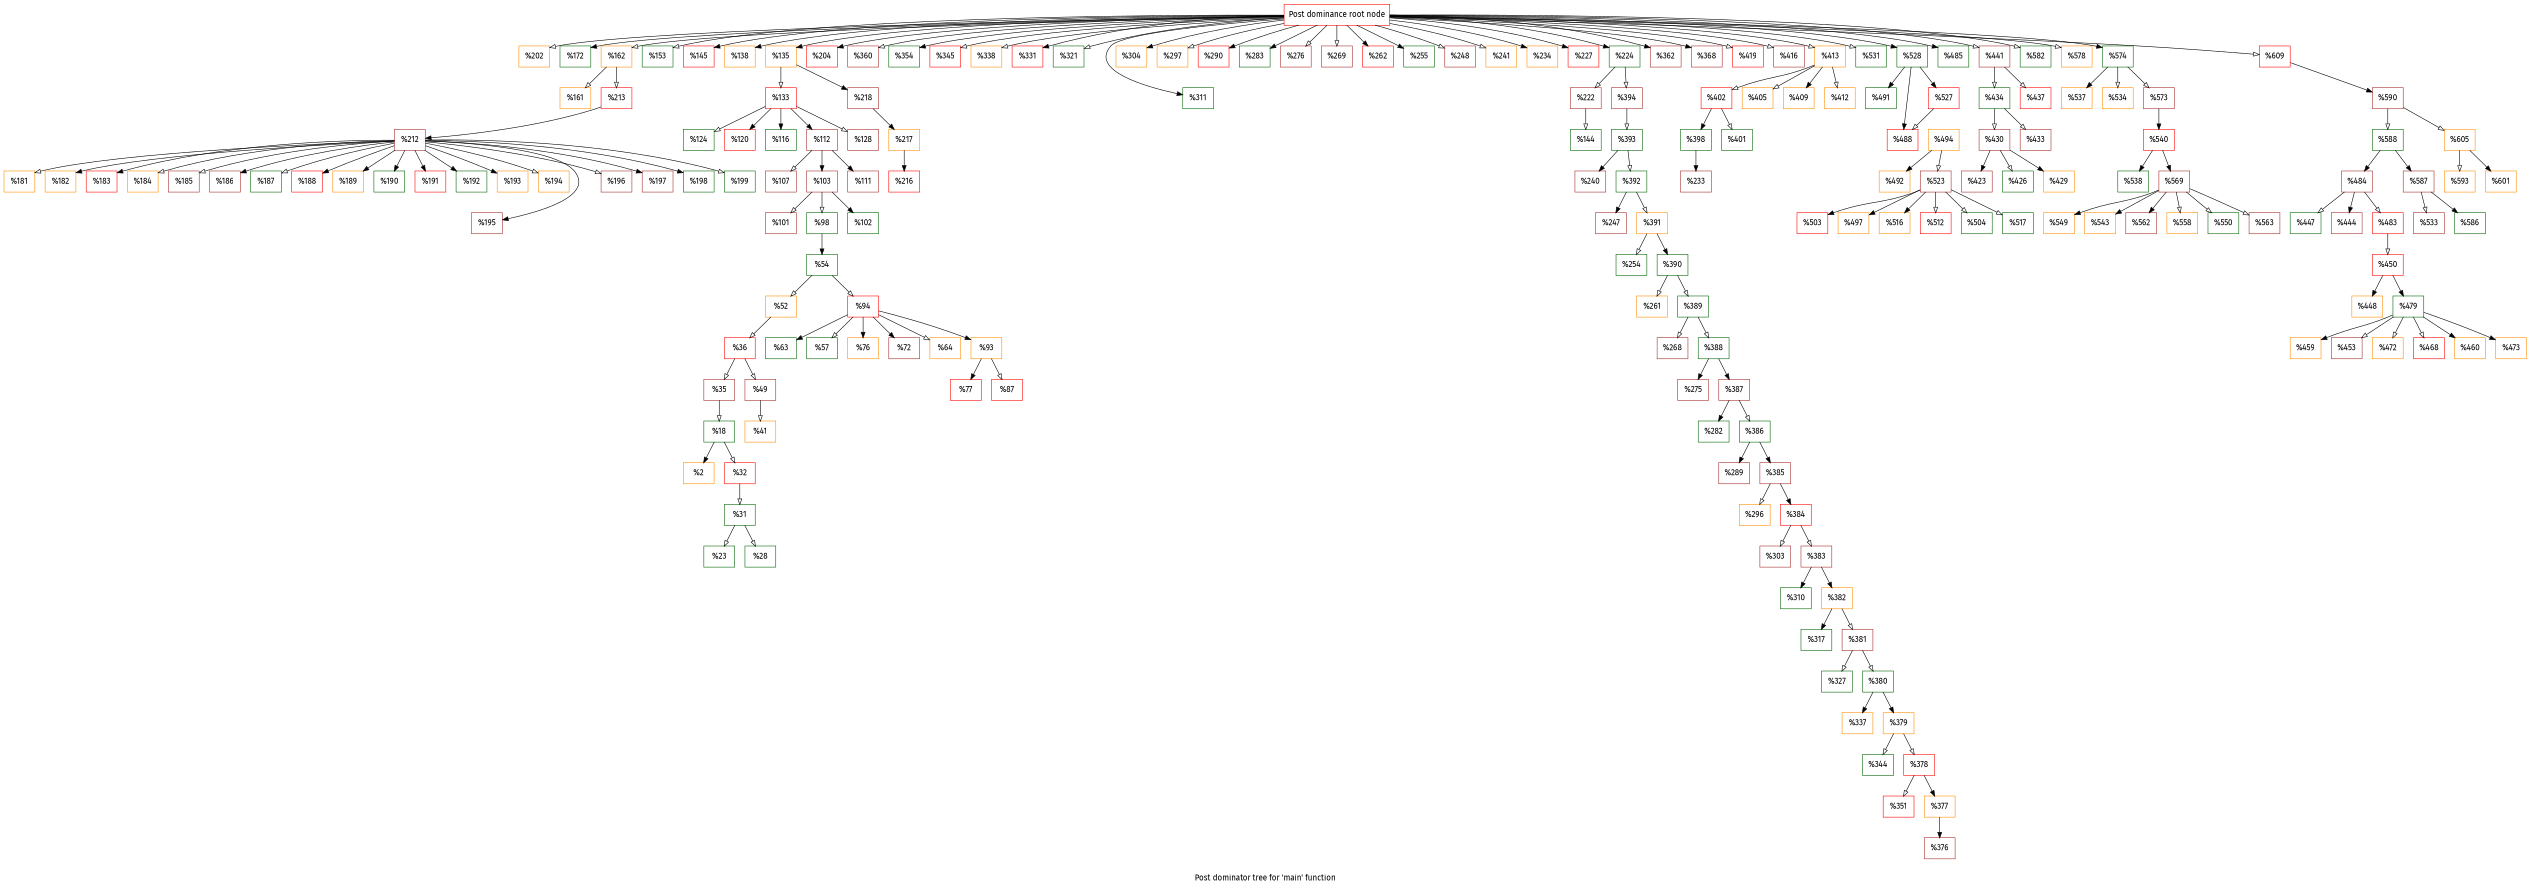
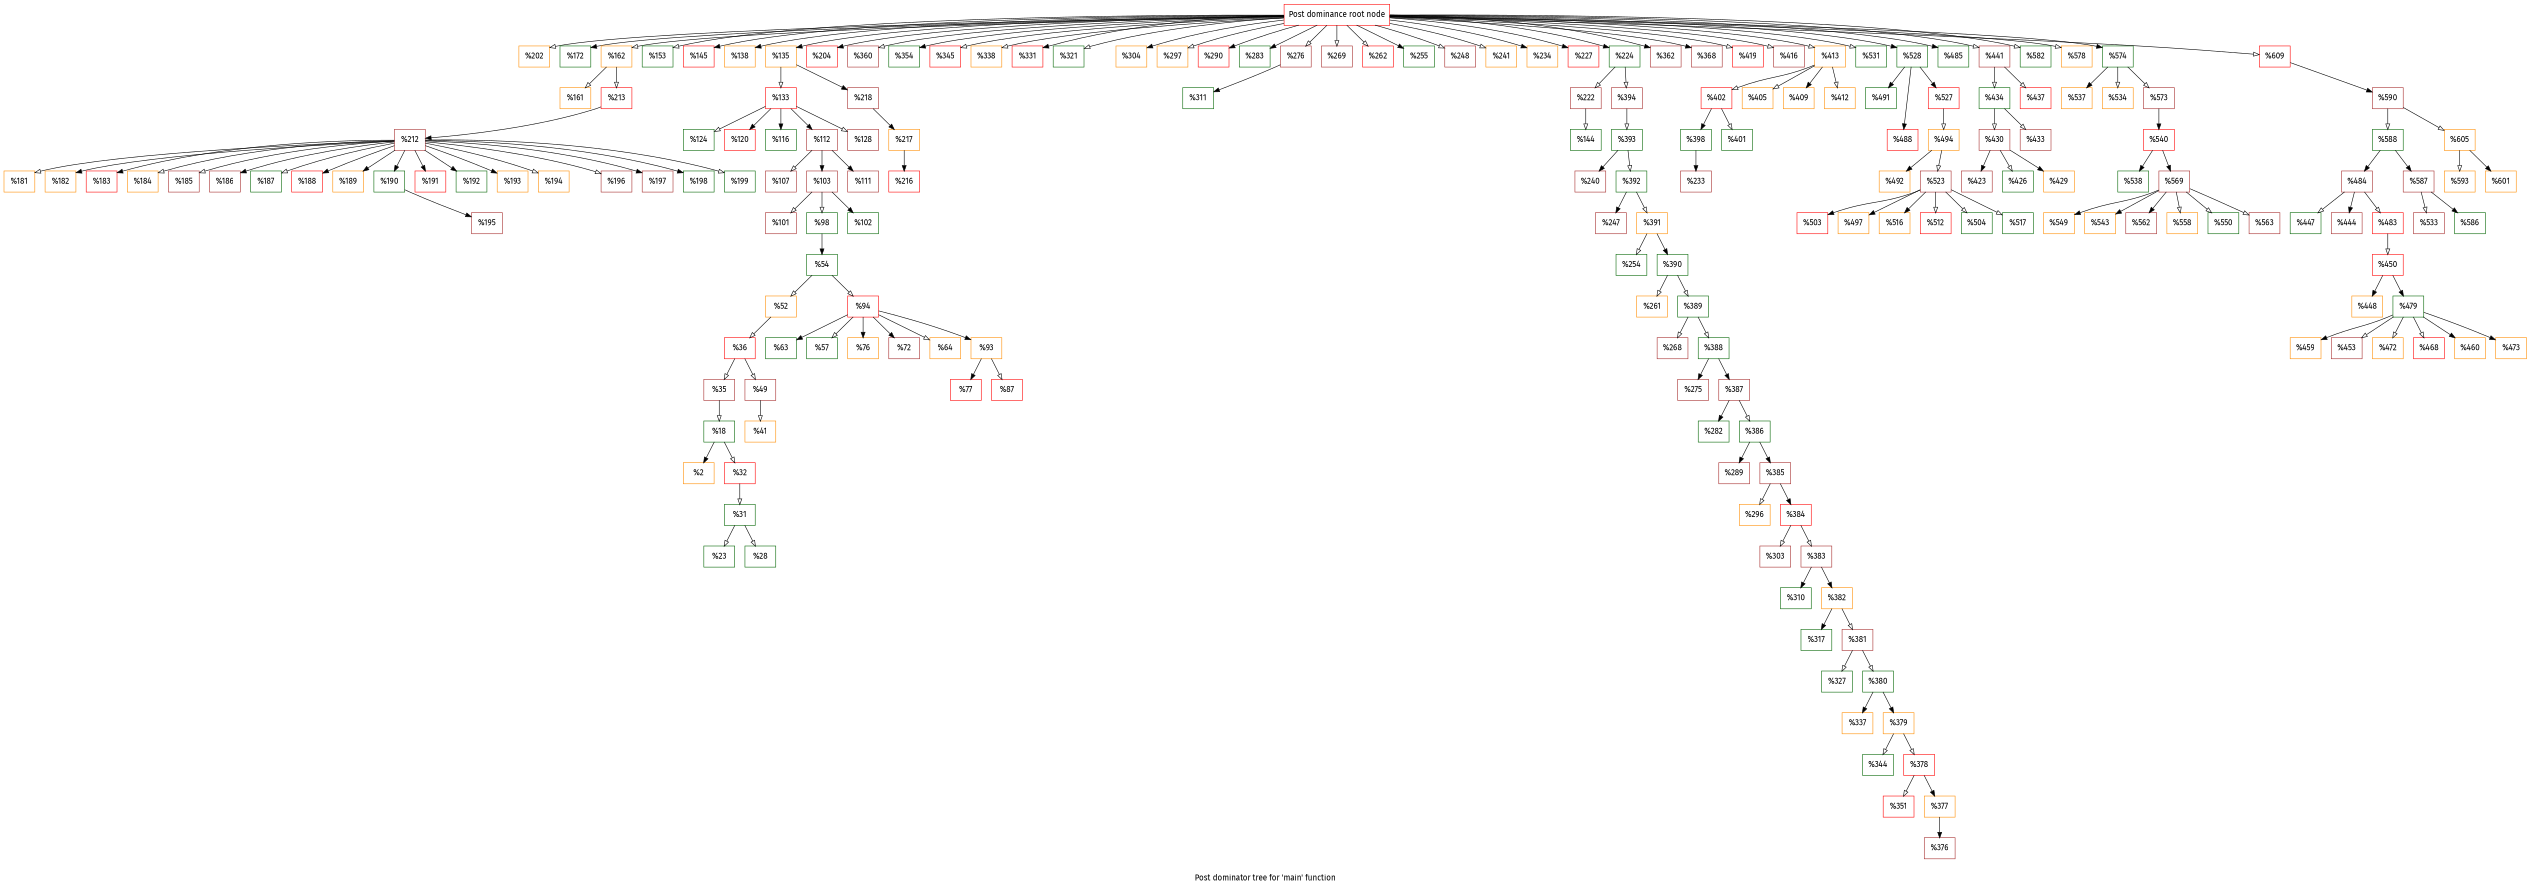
edge "Post dominance root node" -> "%262": arrowhead normal -> onormal
edge "Post dominance root node" -> "%311": now "%276" -> "%311"
edge "%527" -> "%488": now "%527" -> "%494"
edge "%212" -> "%195": now "%190" -> "%195"
